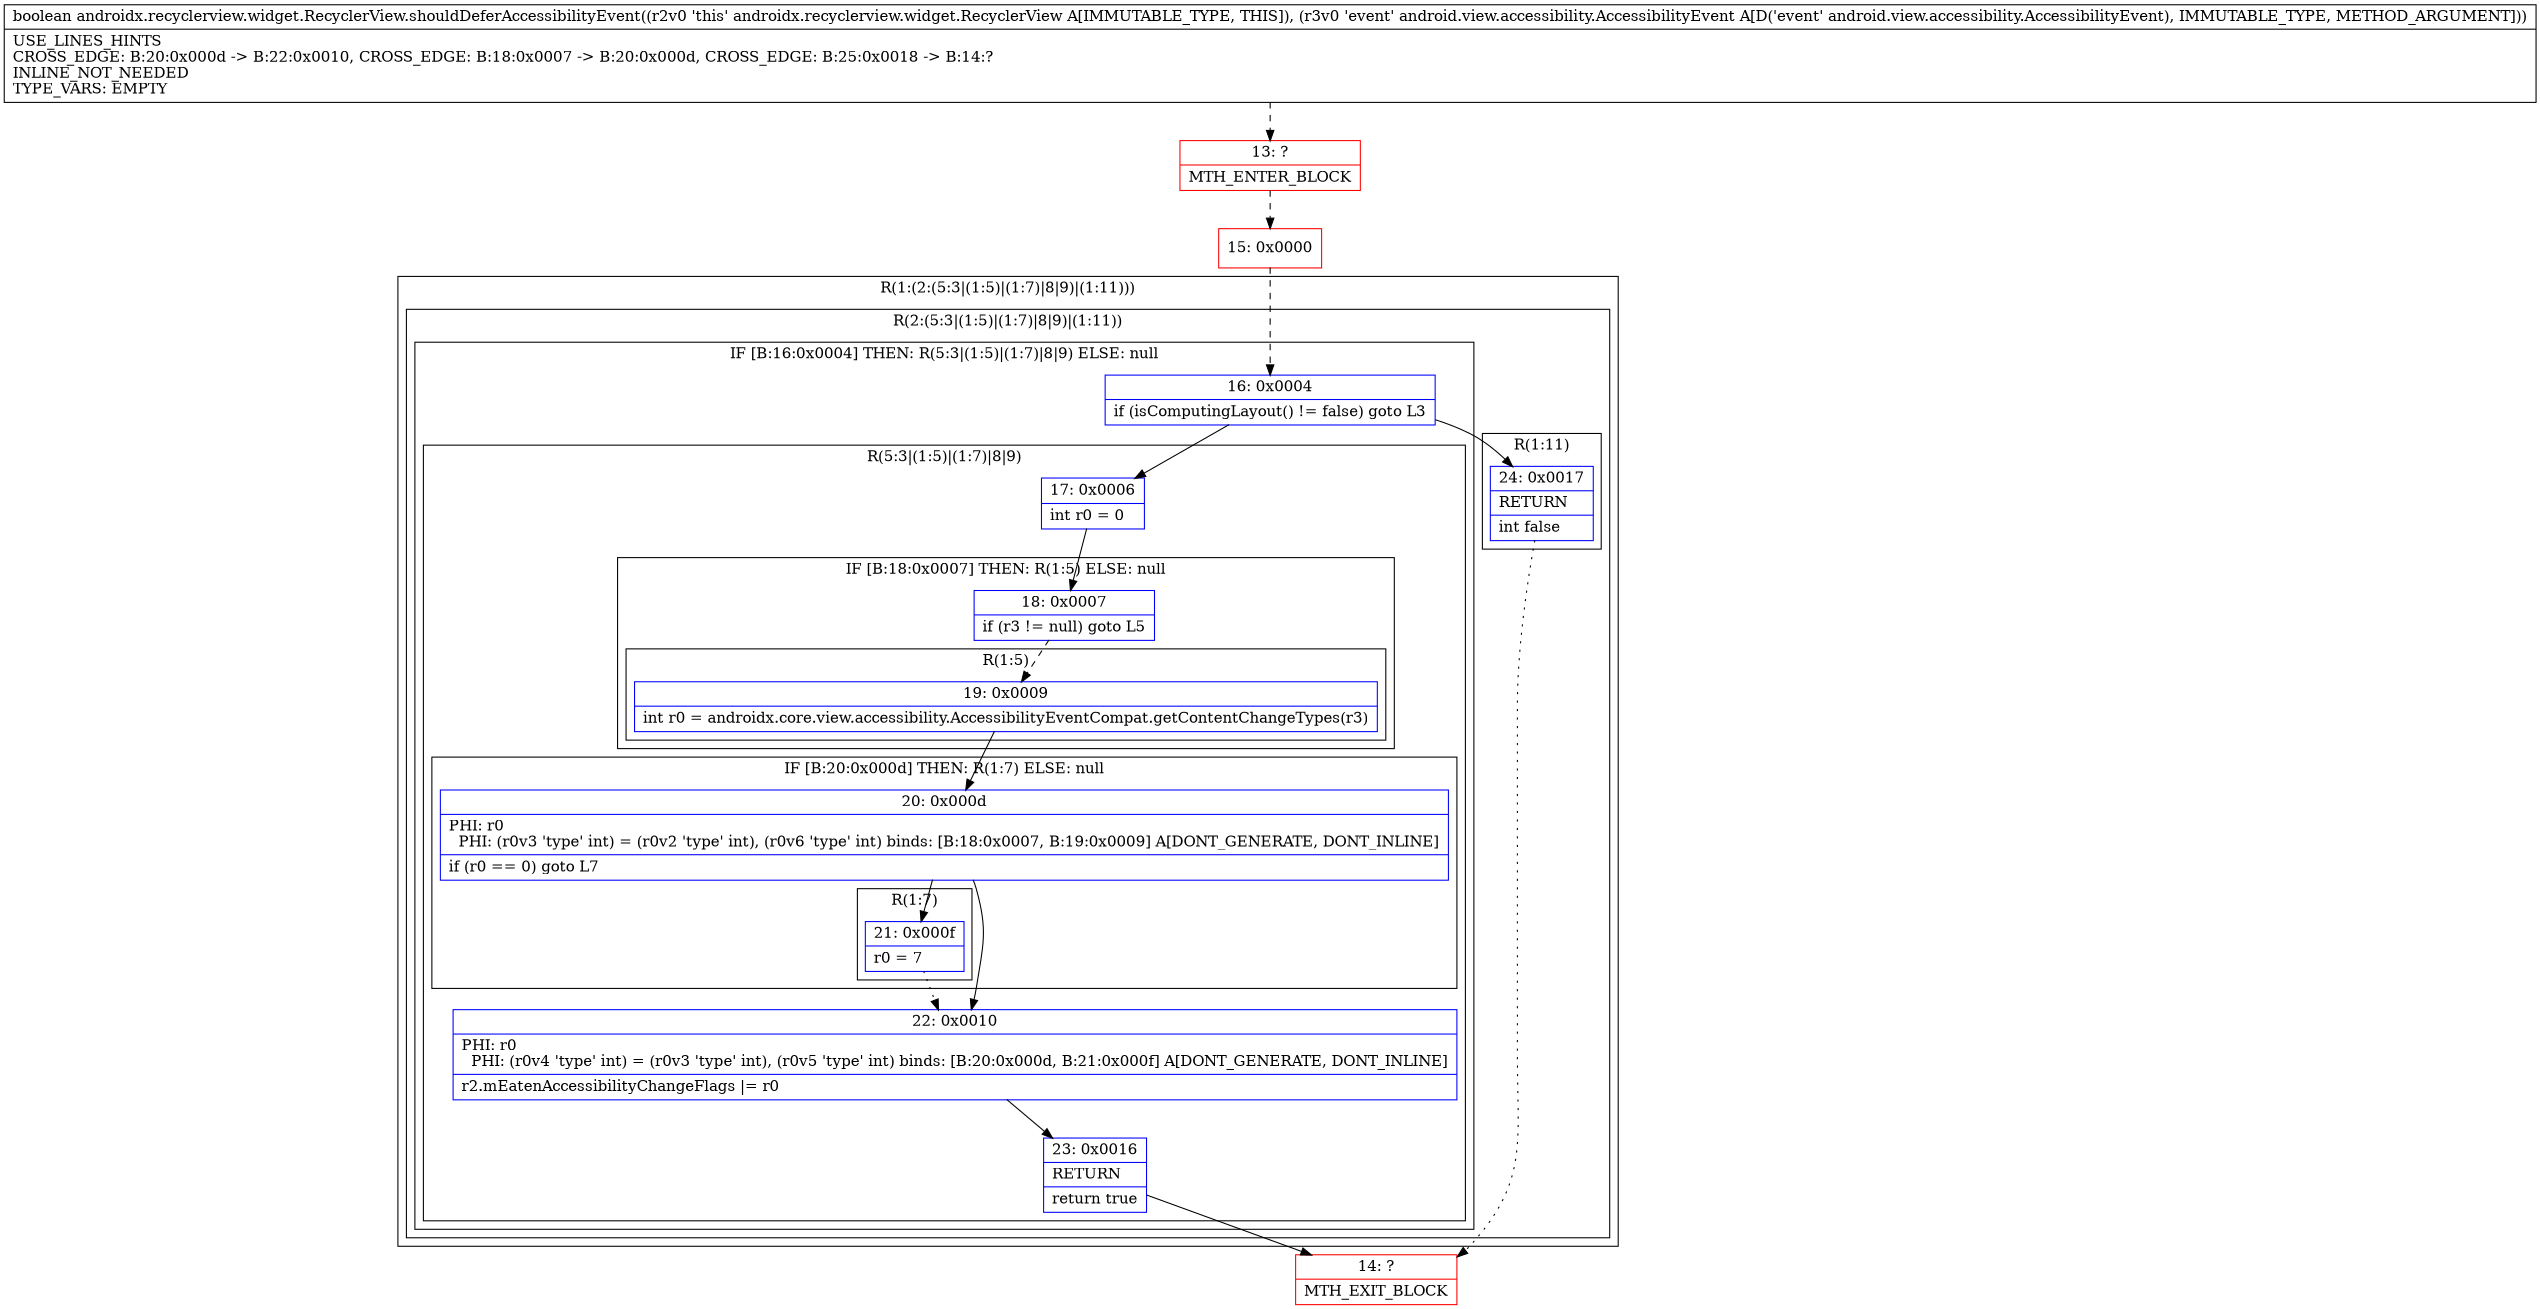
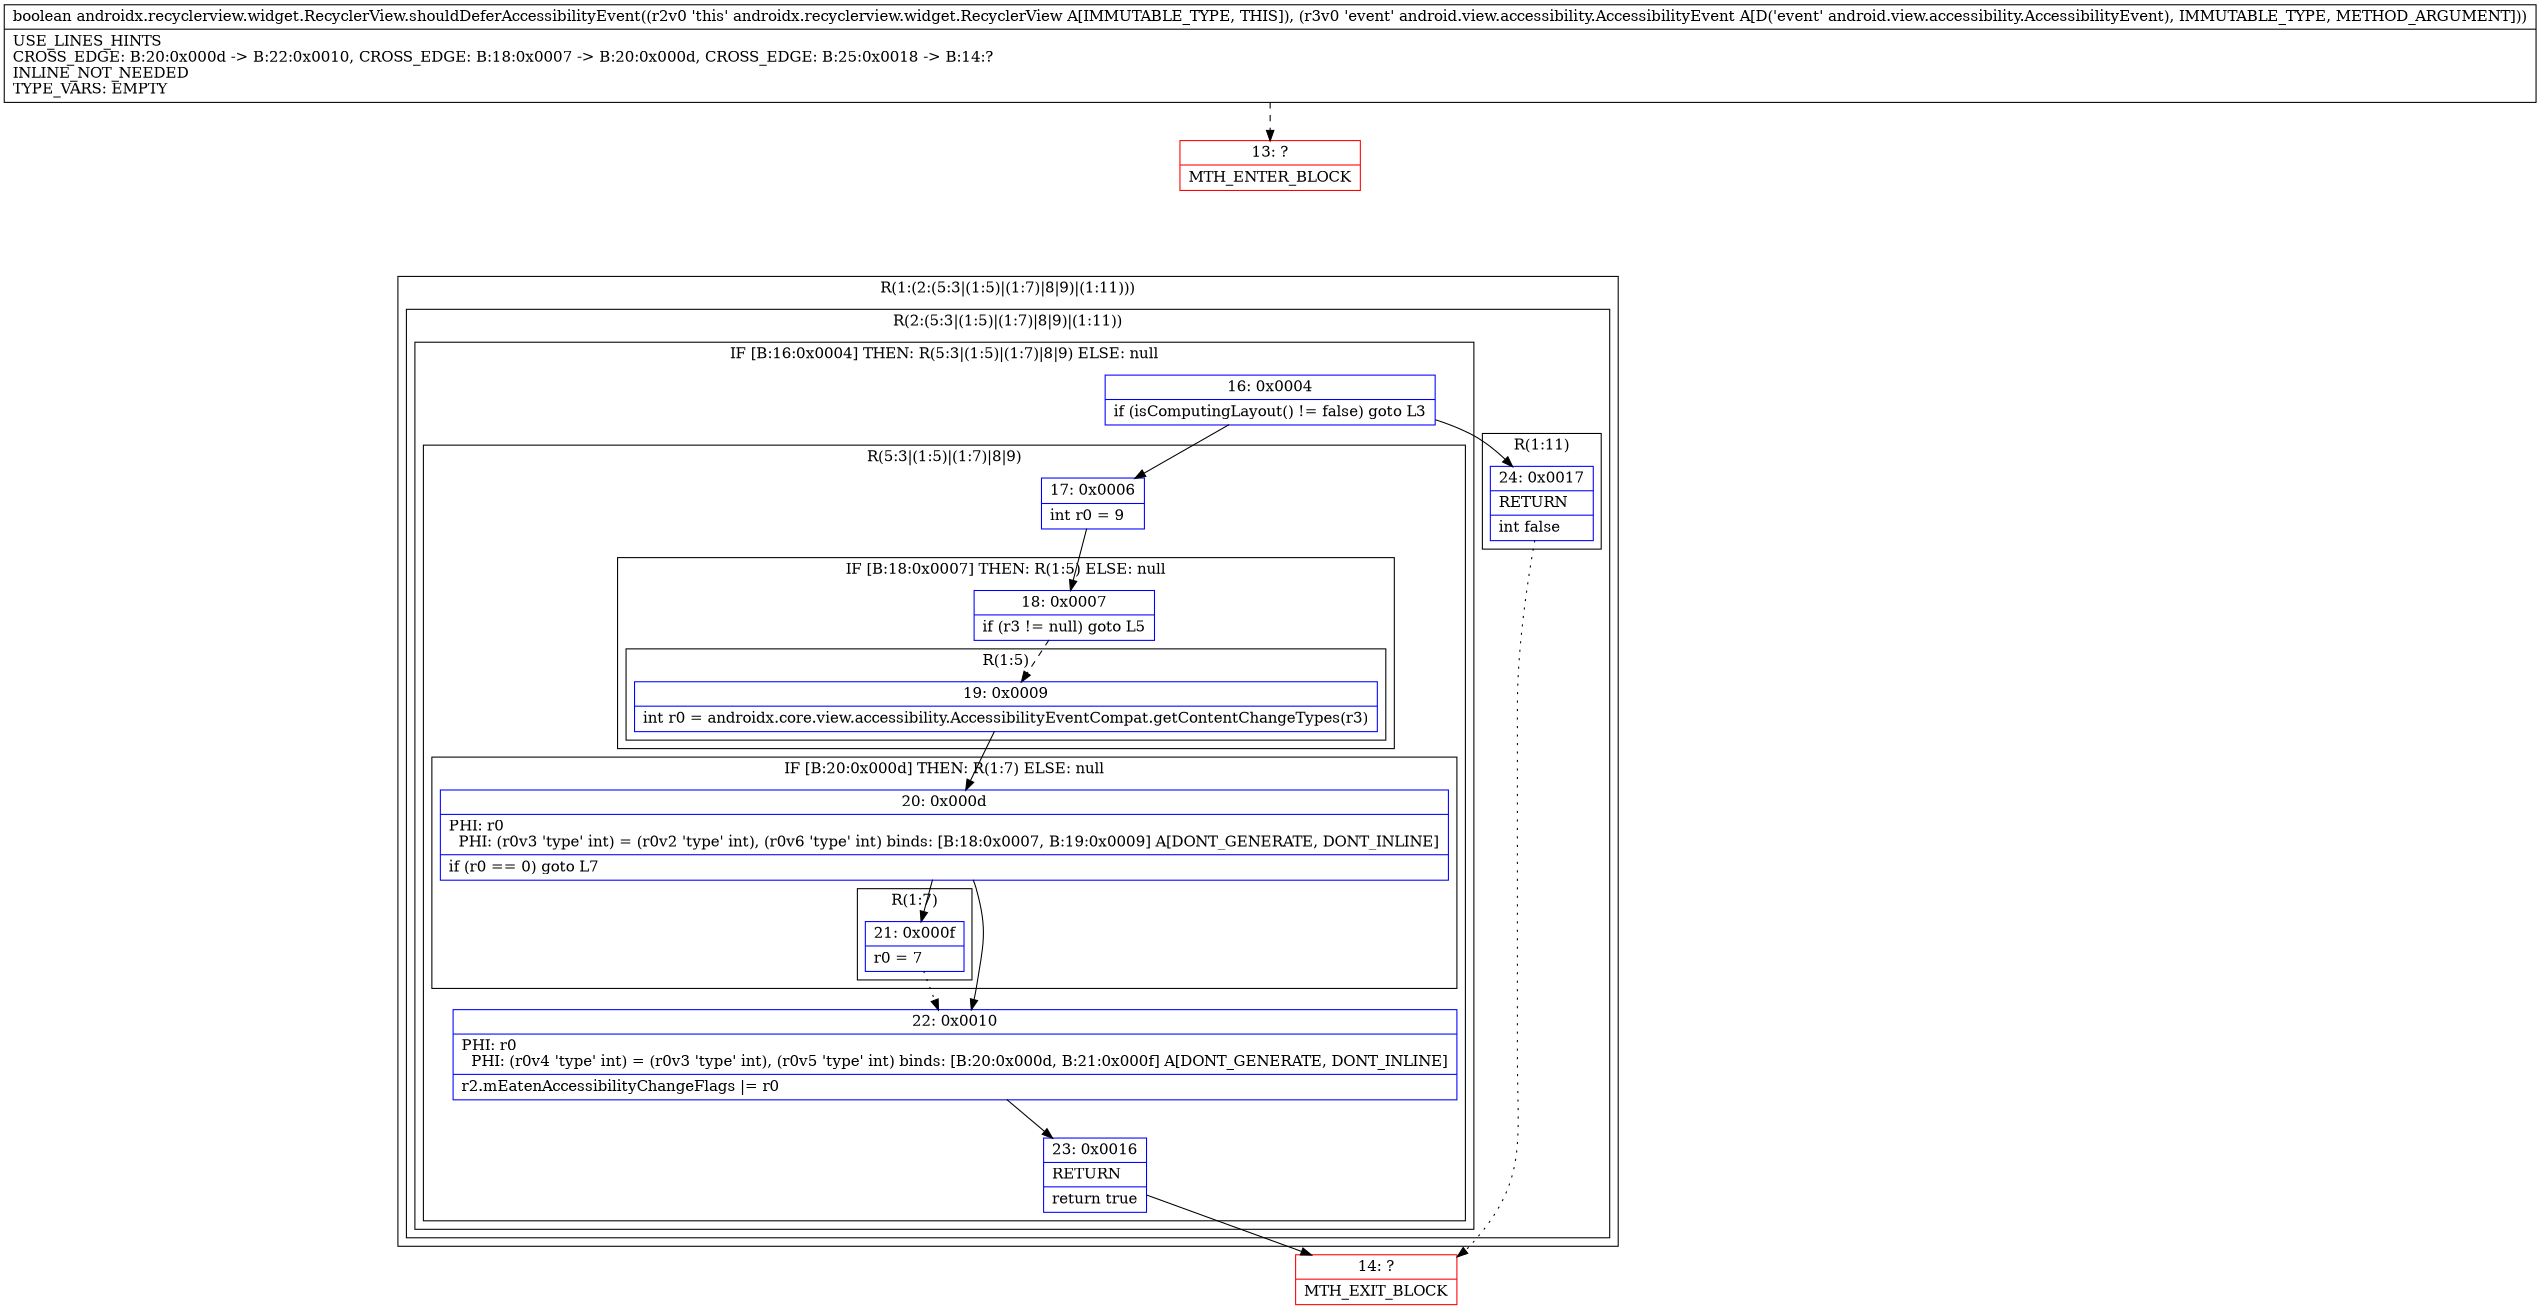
node "15: 0x0000": removed
node "17: 0x0006": text "int r0 = 0" -> "int r0 = 9"
